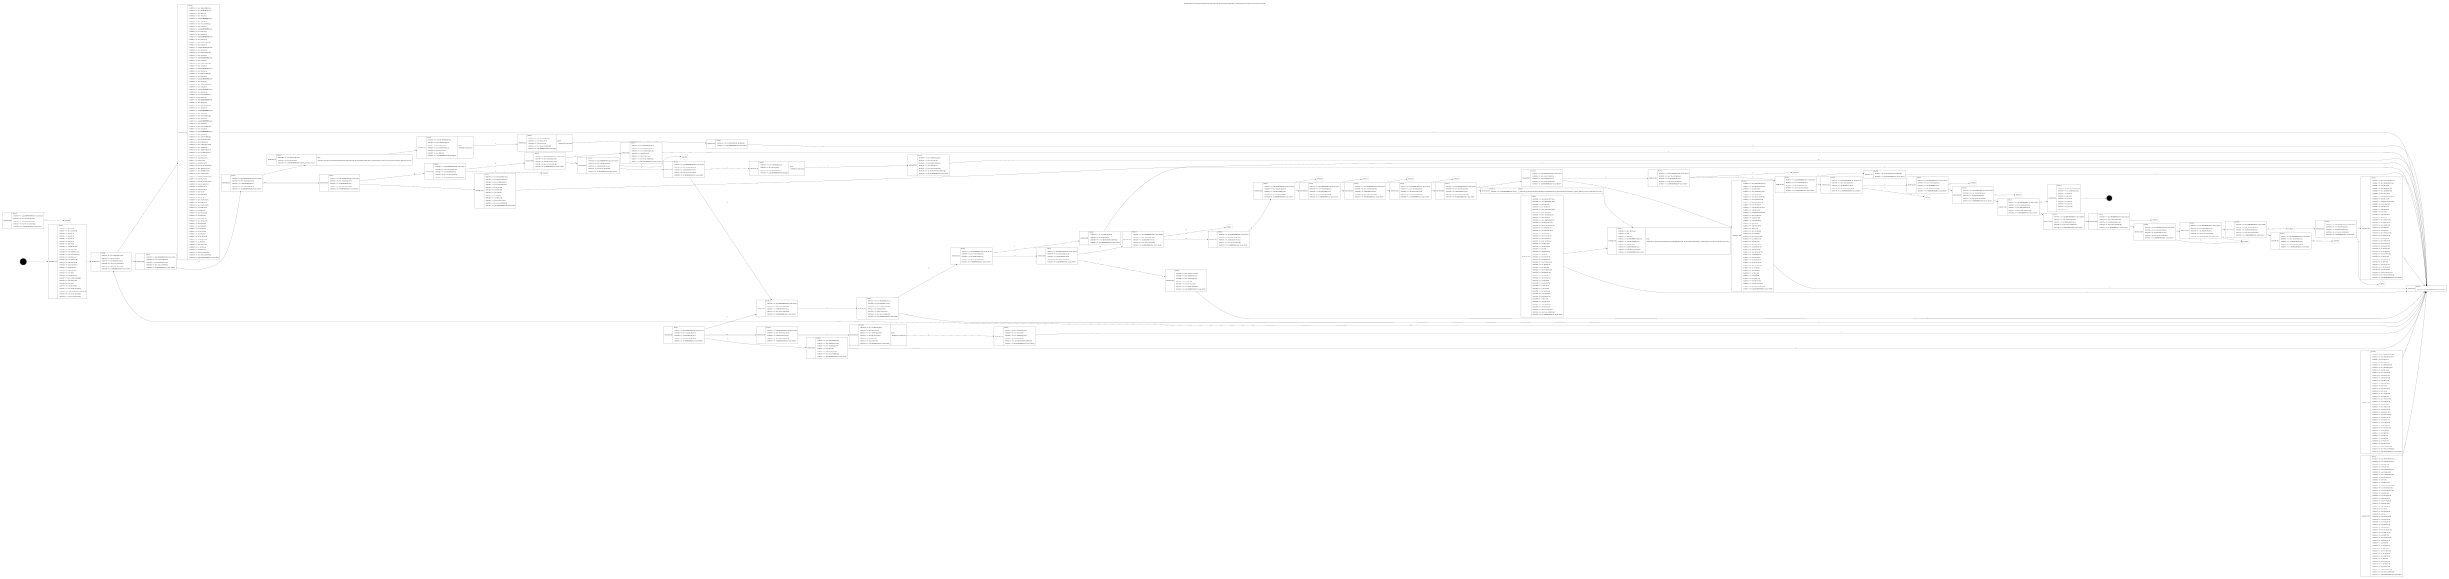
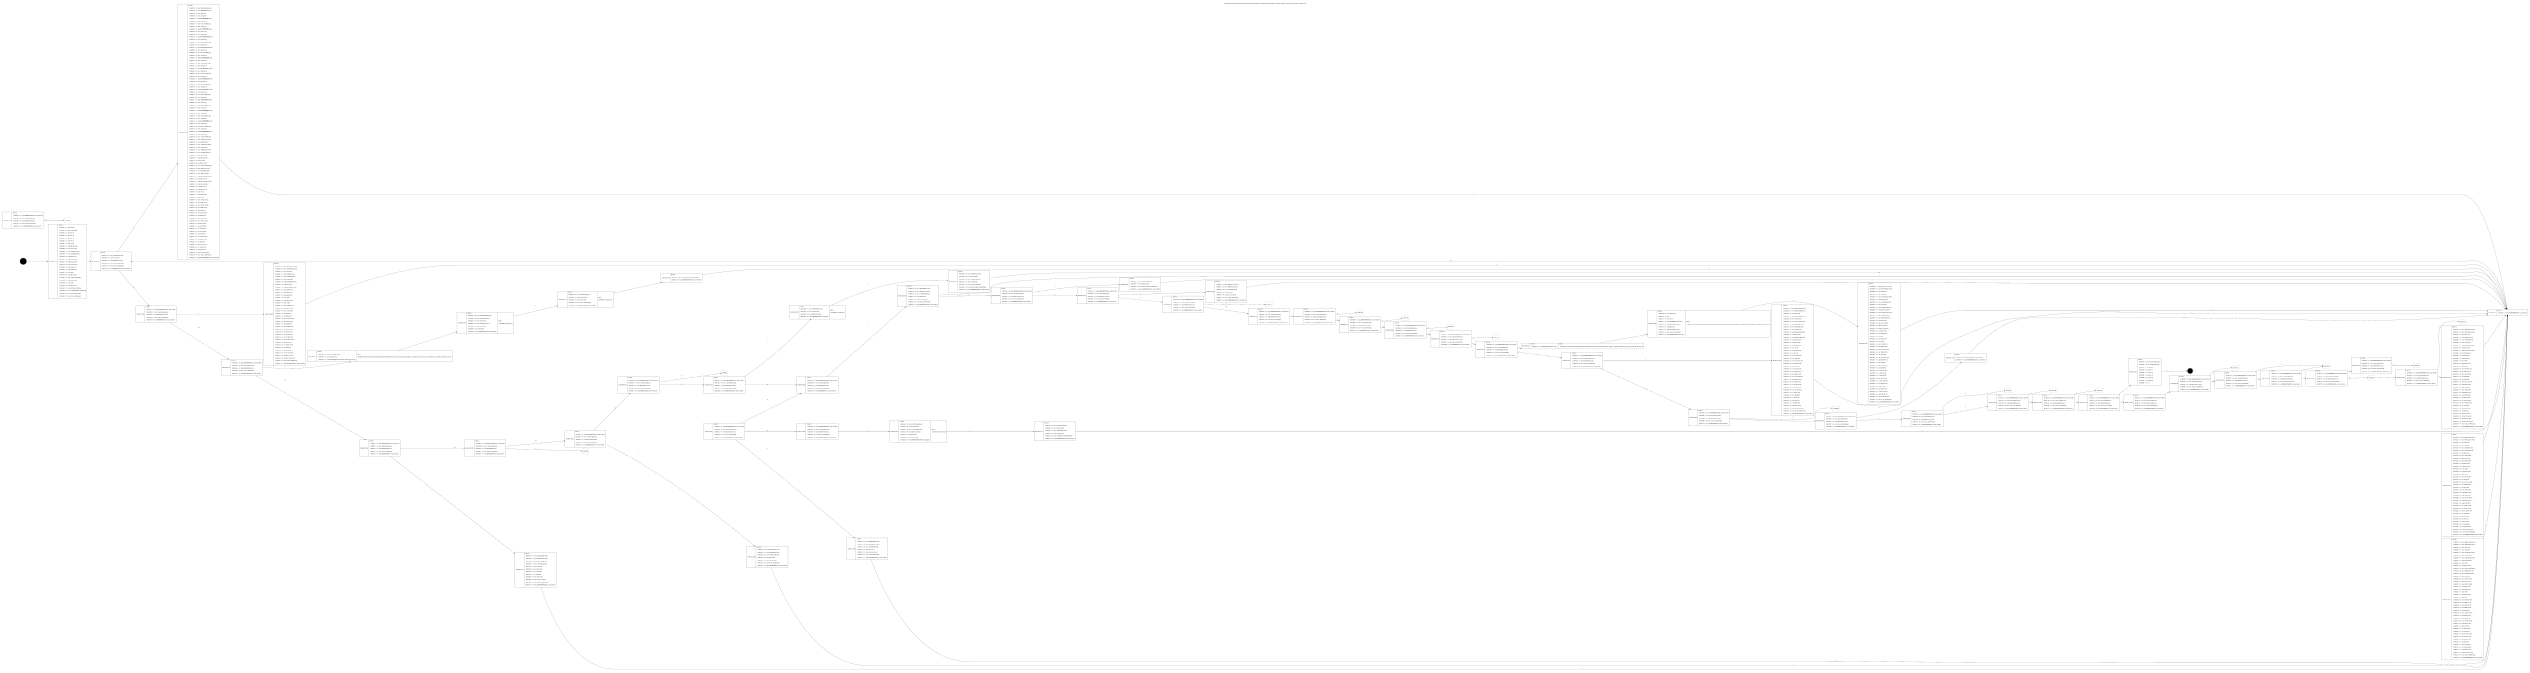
edge "0x401d03 [169]" -> "0x401cdb [40]": reversed
node "0x401c43 [147]": added
